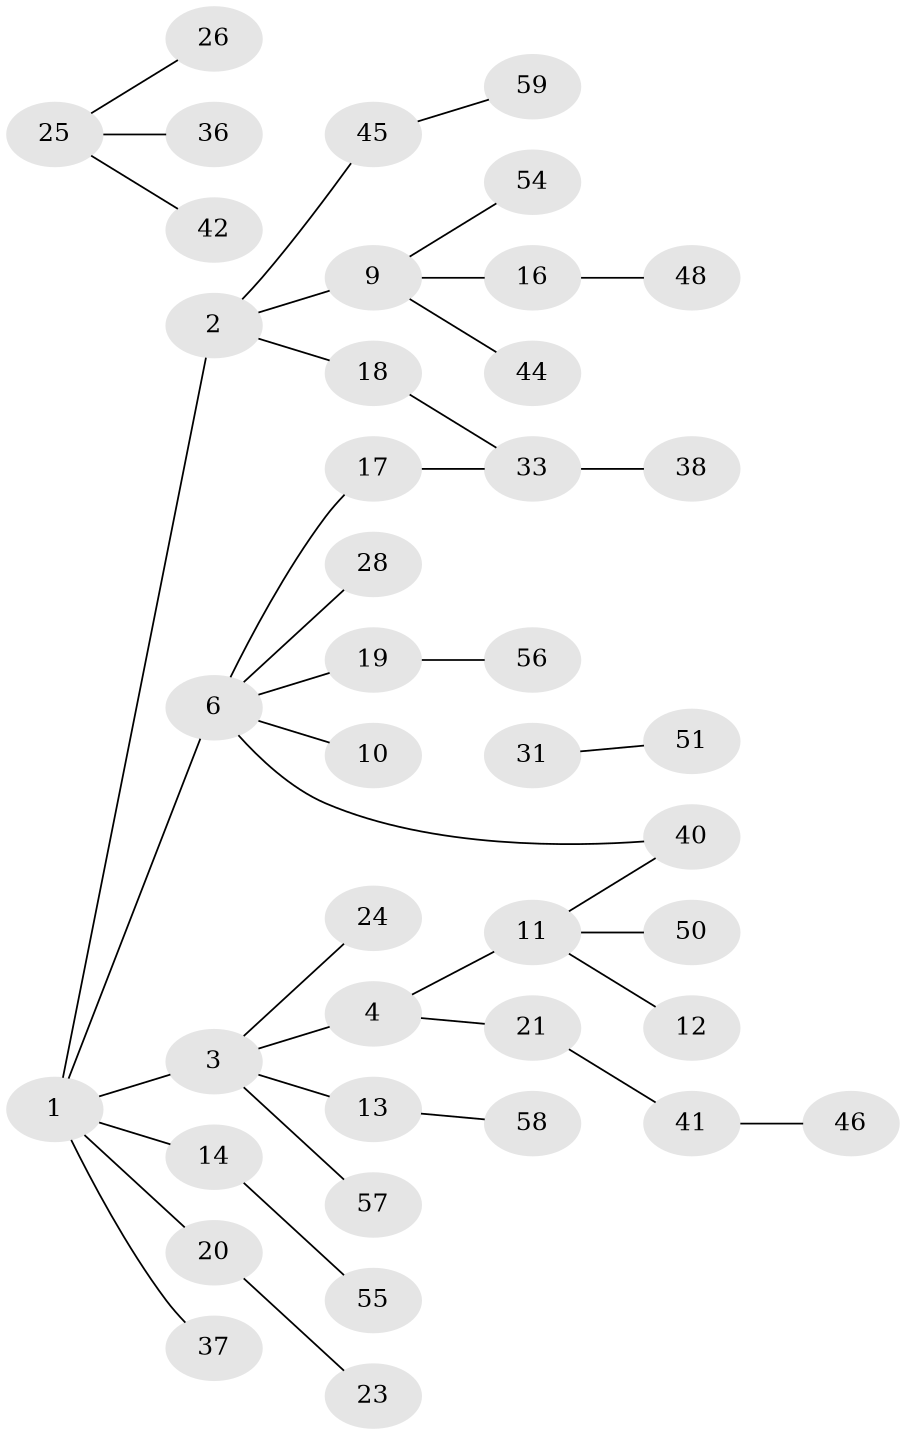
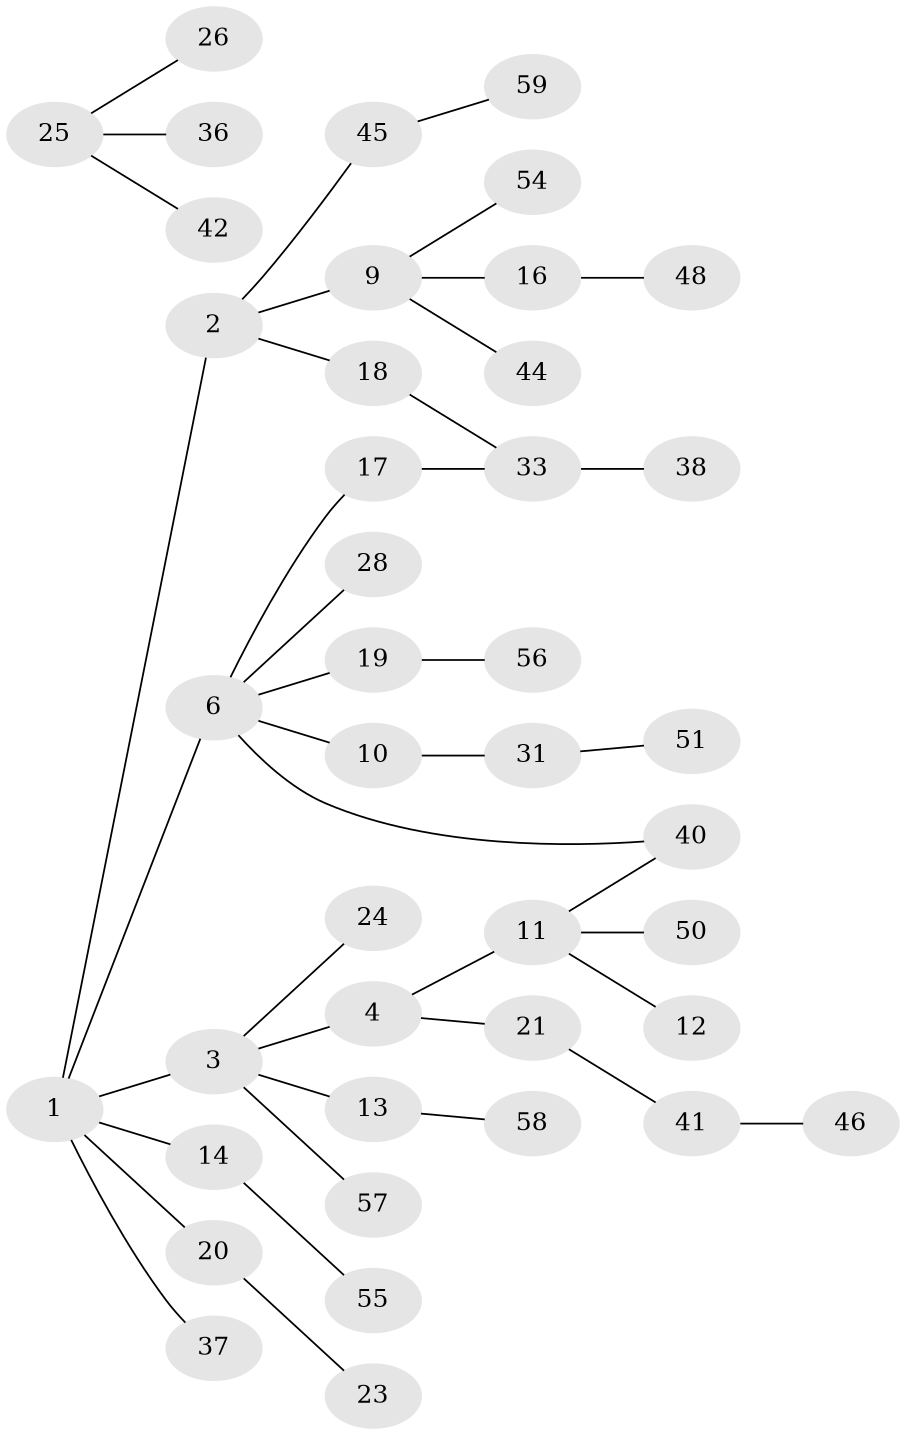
edge "10" -- "31": added
